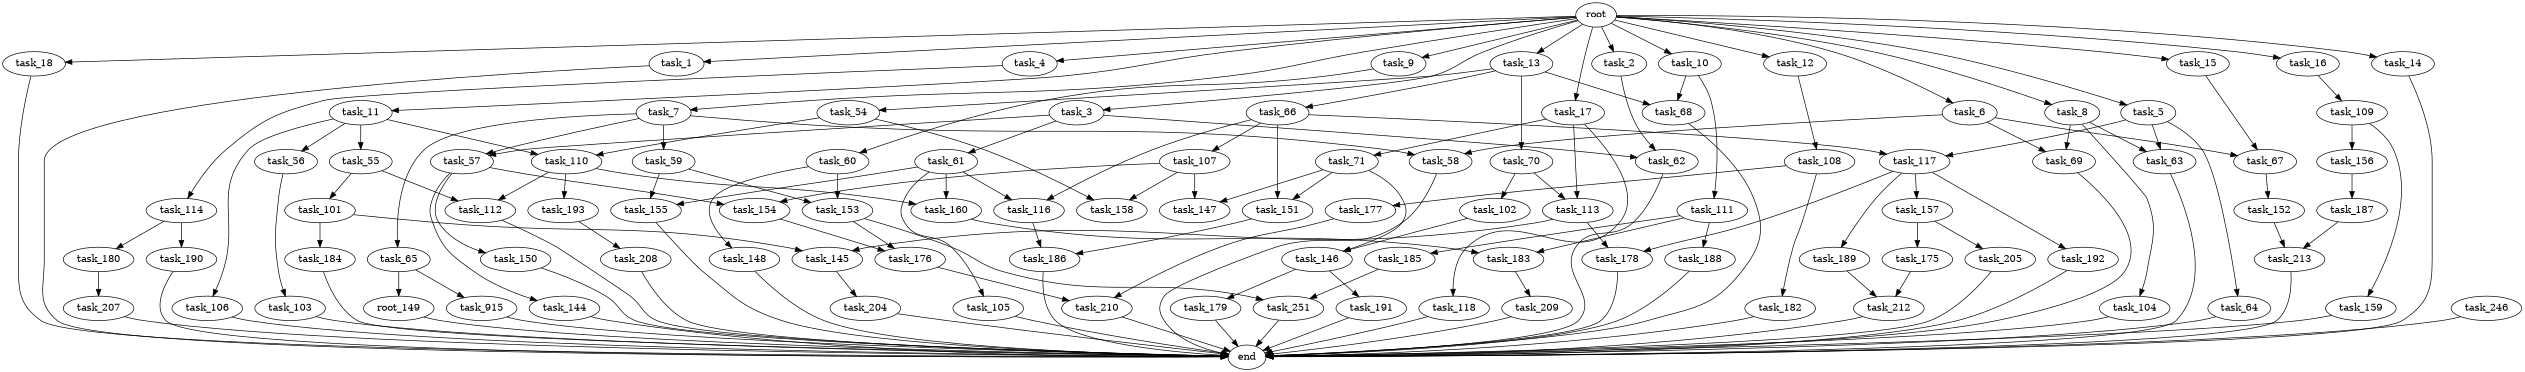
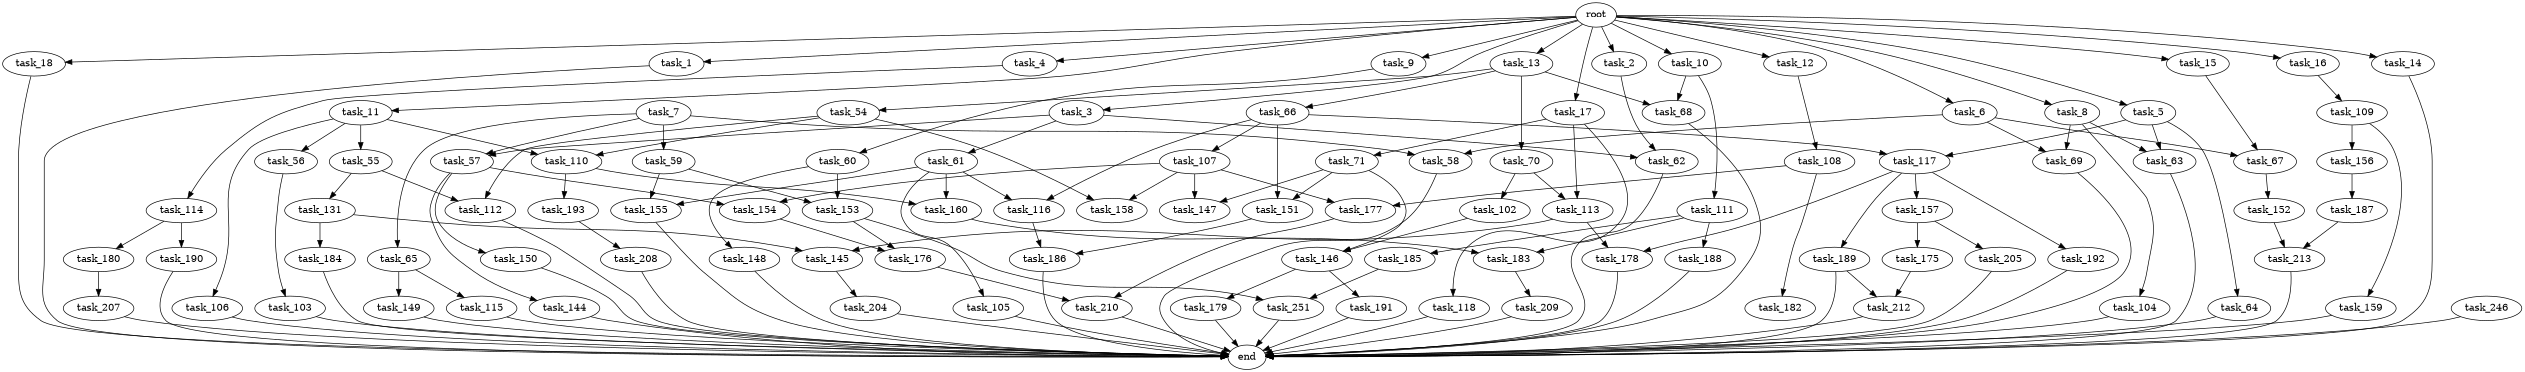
edge "root" -> "task_7": removed
edge "task_107" -> "task_177": added
edge "task_110" -> "task_112": now "task_54" -> "task_112"
node "task_101": label "task_101" -> "task_131"
node "root_149": label "root_149" -> "task_149"
node "task_915": label "task_915" -> "task_115"
edge "task_182" -> "end": now "task_189" -> "end"
